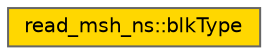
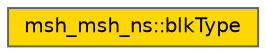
node "read_msh_ns::blkType": label "read_msh_ns::blkType" -> "msh_msh_ns::blkType"
